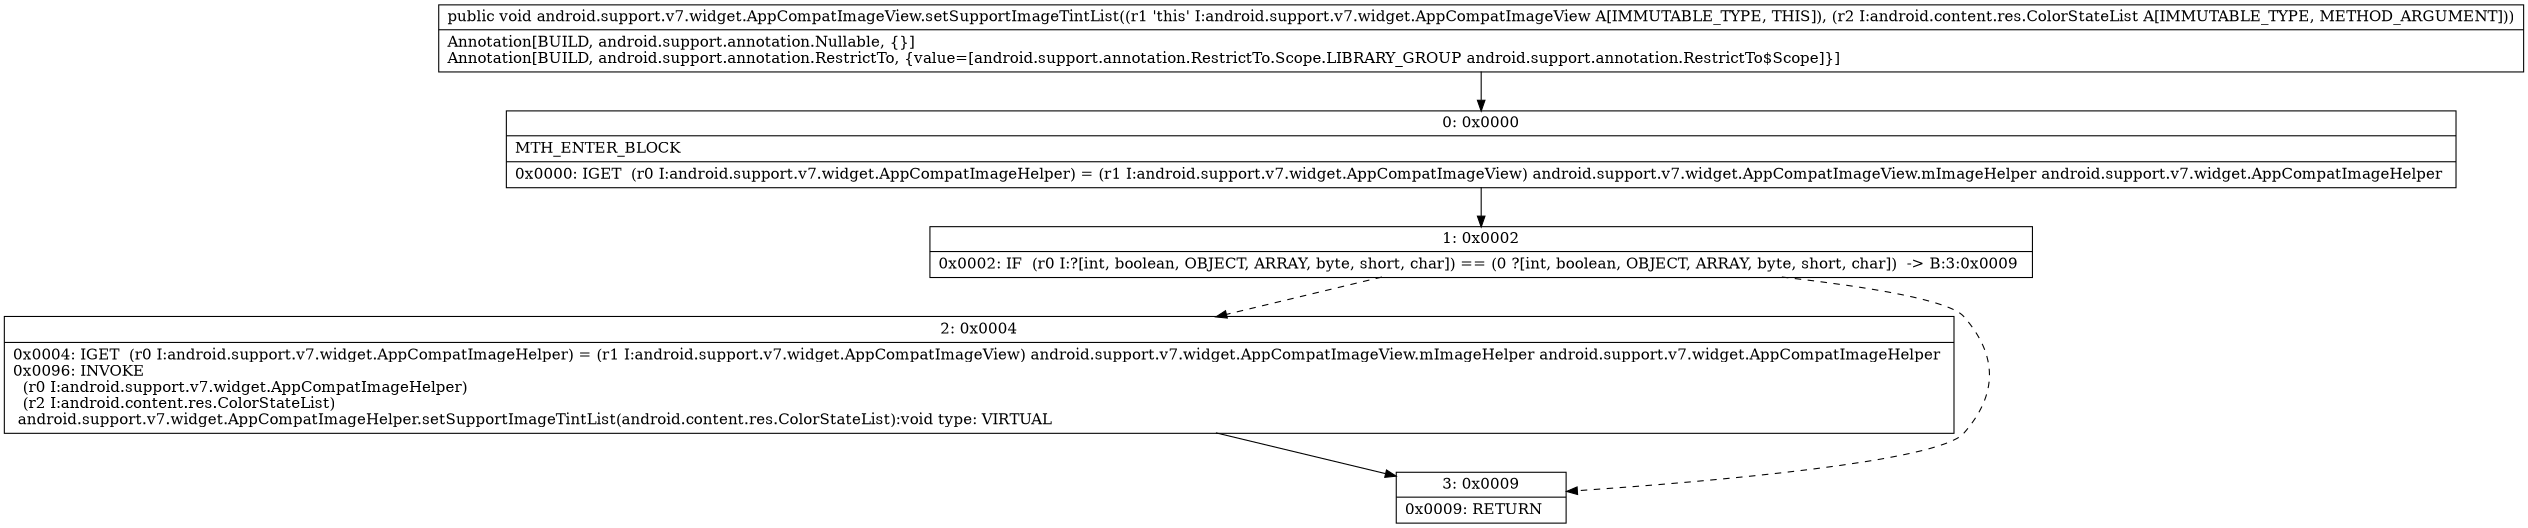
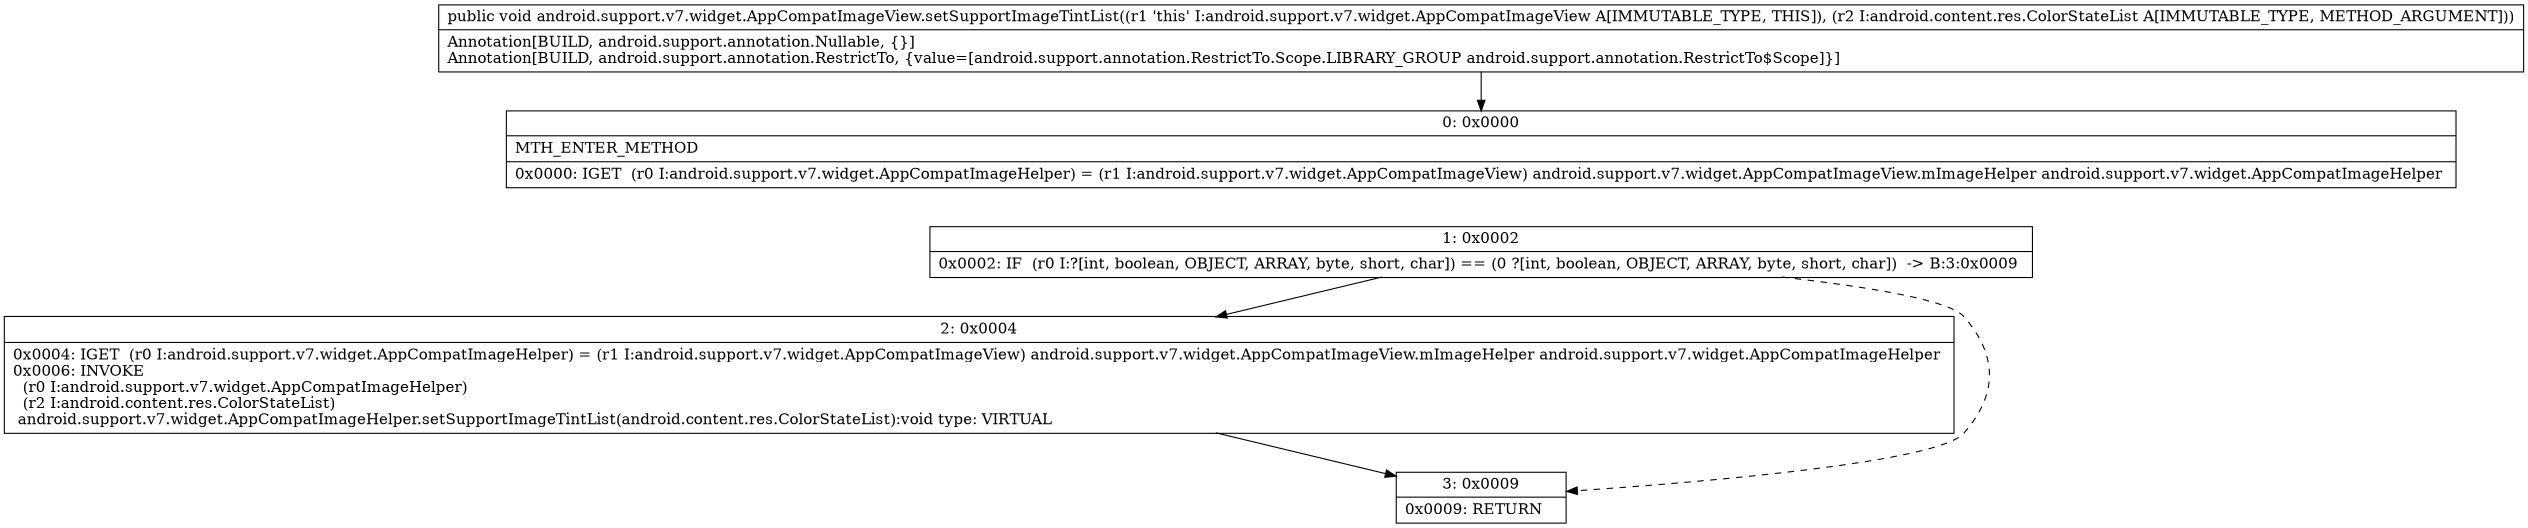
node "0: 0x0000": text "MTH_ENTER_BLOCK" -> "MTH_ENTER_METHOD"
edge "0: 0x0000" -> "1: 0x0002": removed
edge "1: 0x0002" -> "2: 0x0004": style dashed -> solid
node "2: 0x0004": text "0x0096: INVOKE" -> "0x0006: INVOKE"
